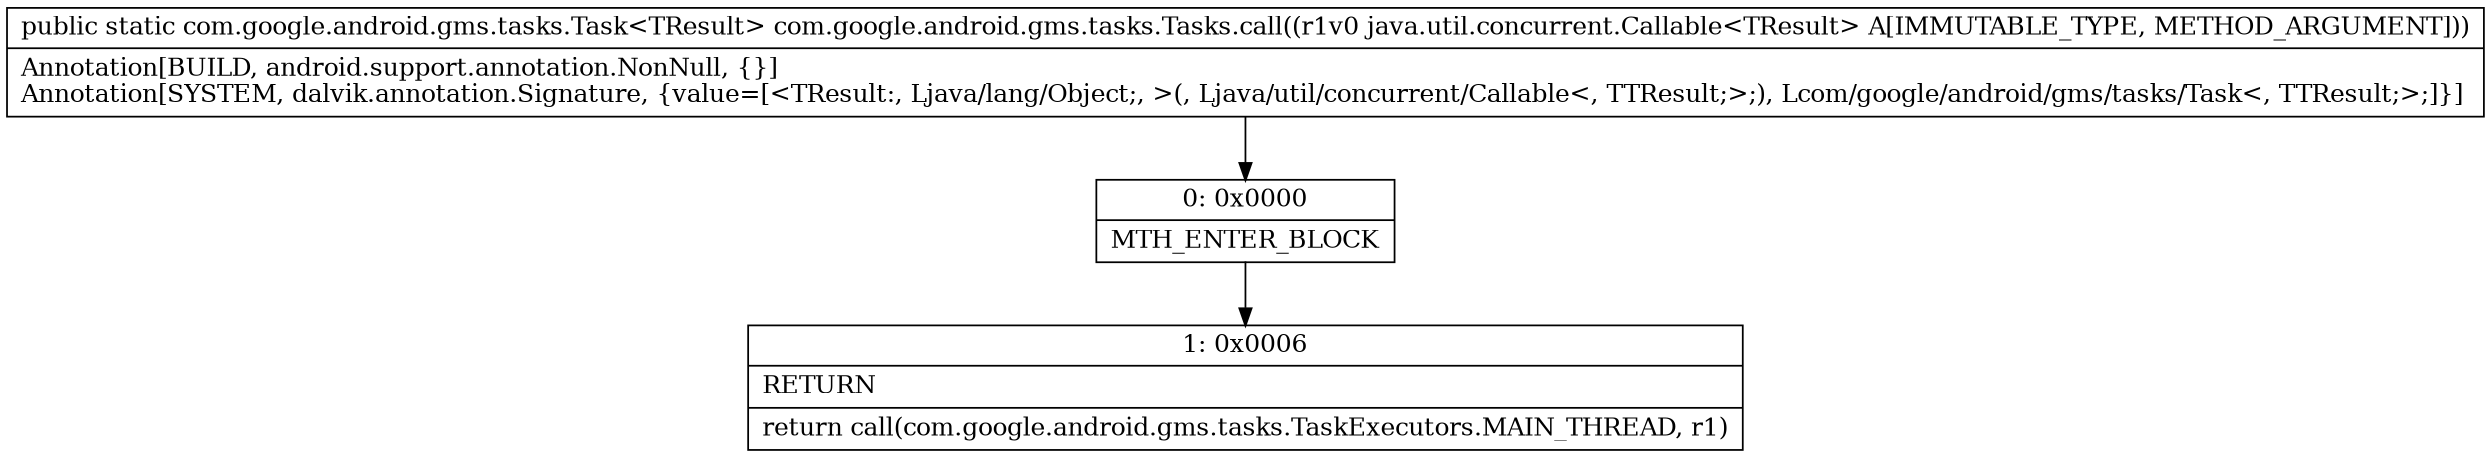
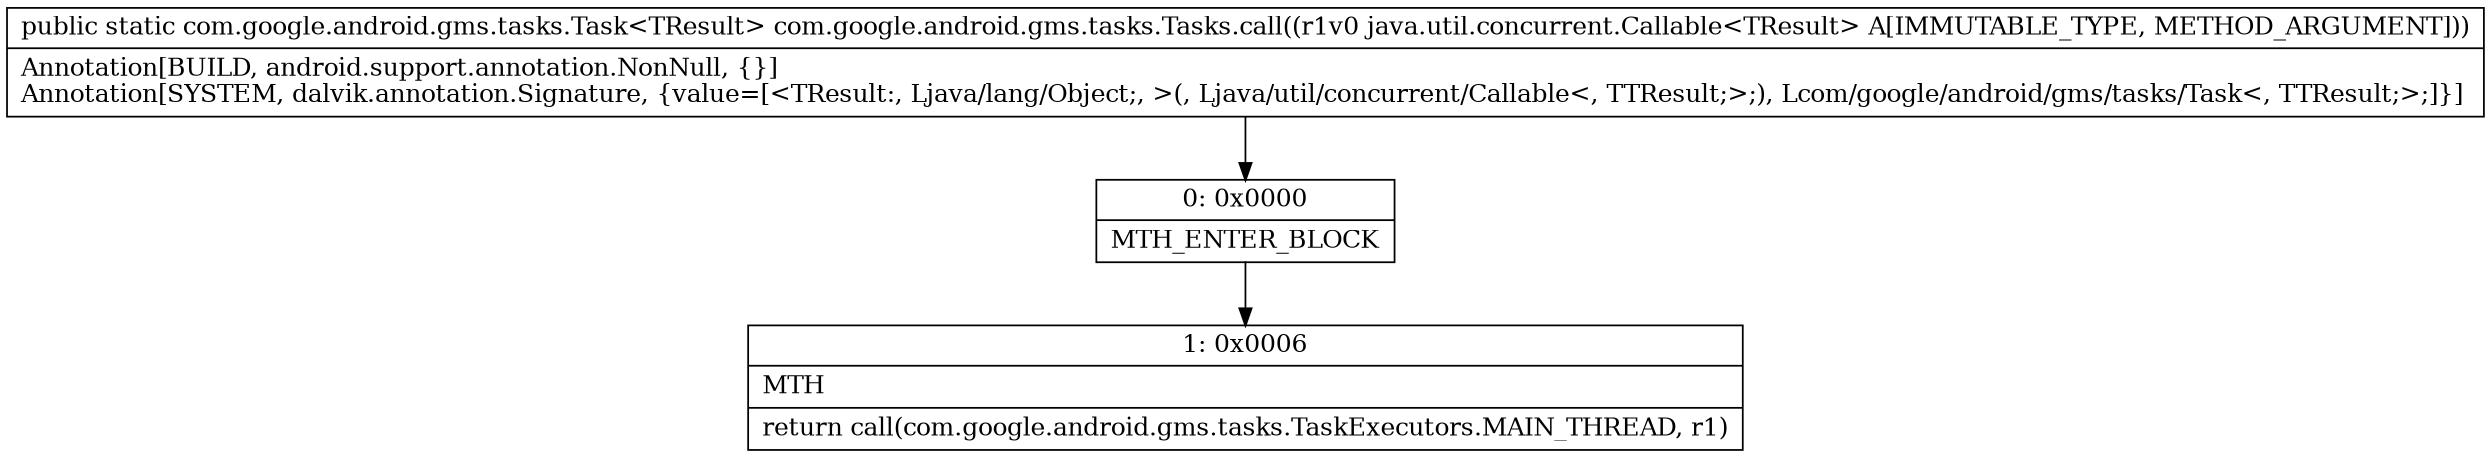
node "1: 0x0006": text "RETURN" -> "MTH"
